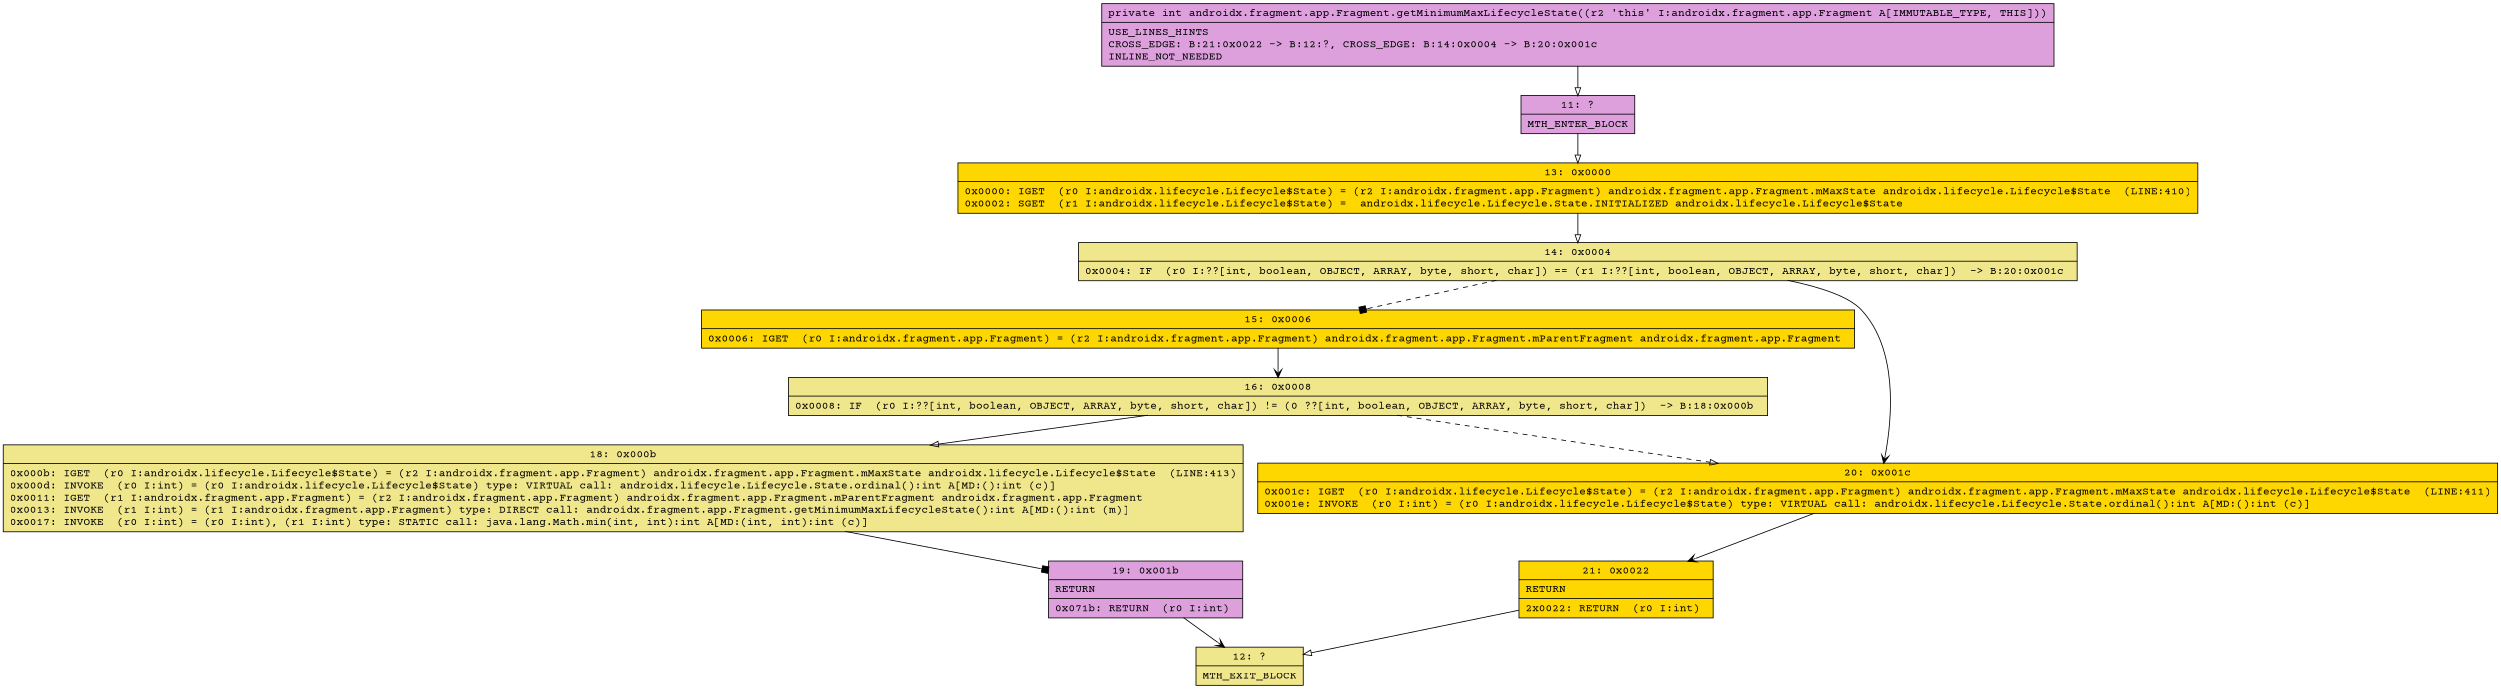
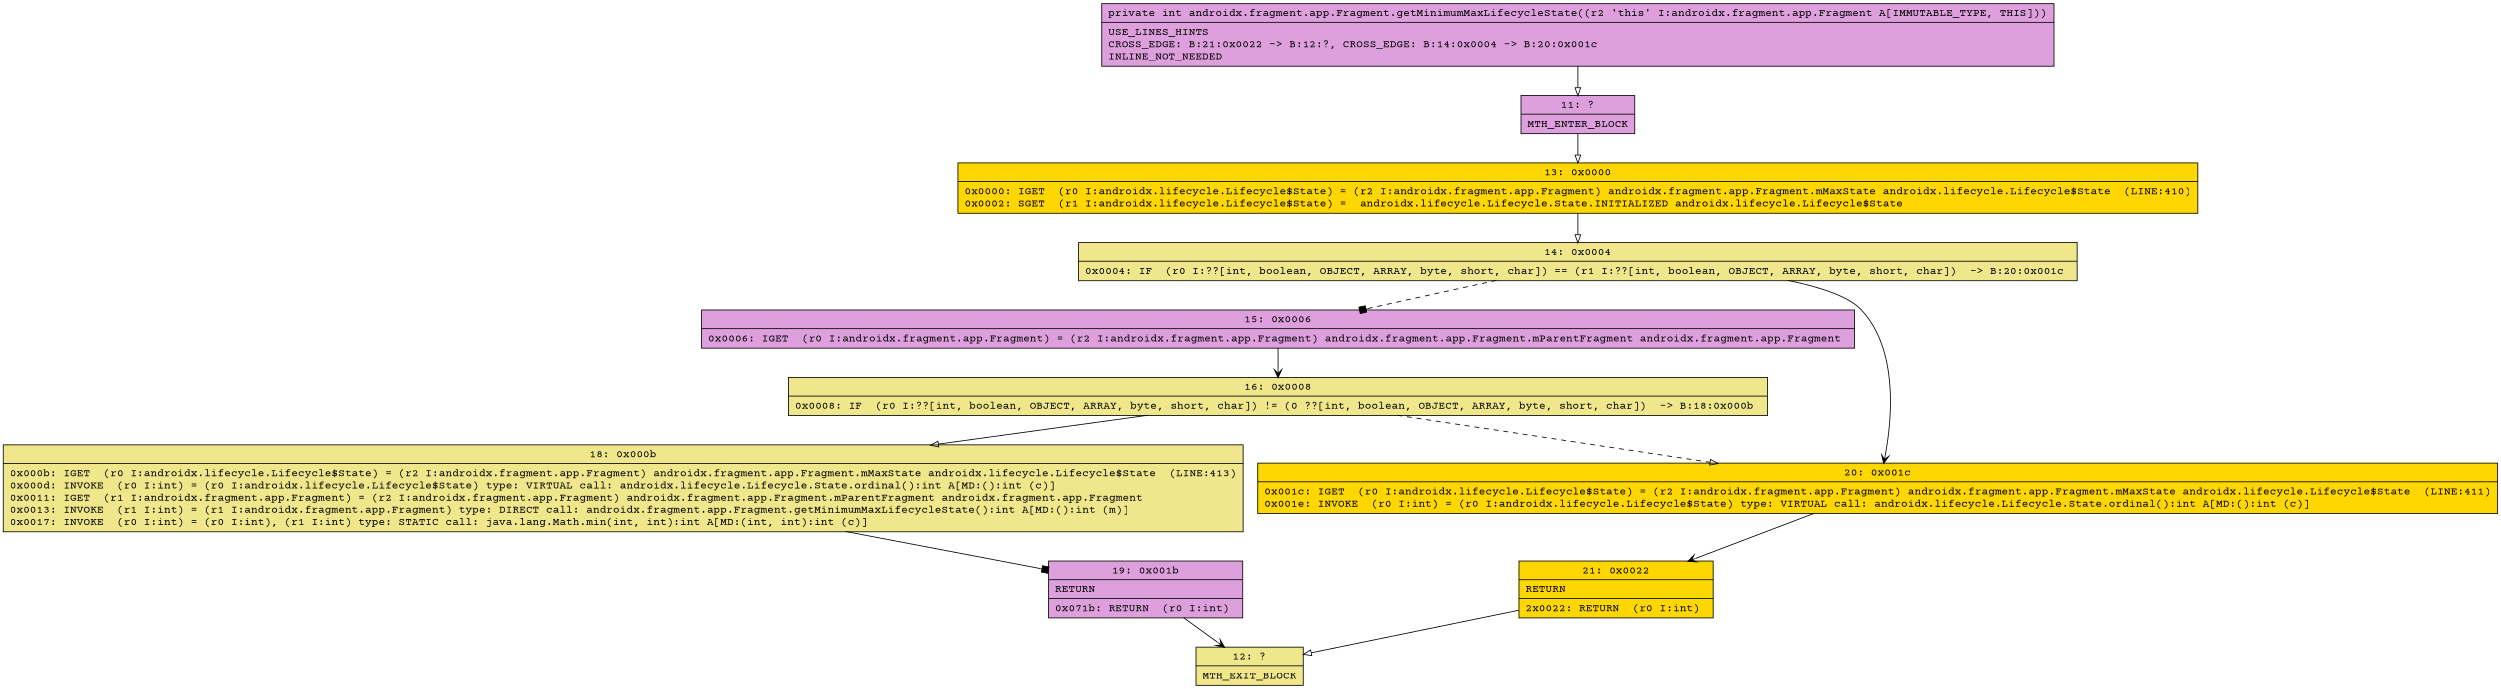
node "15: 0x0006": fillcolor gold -> plum
